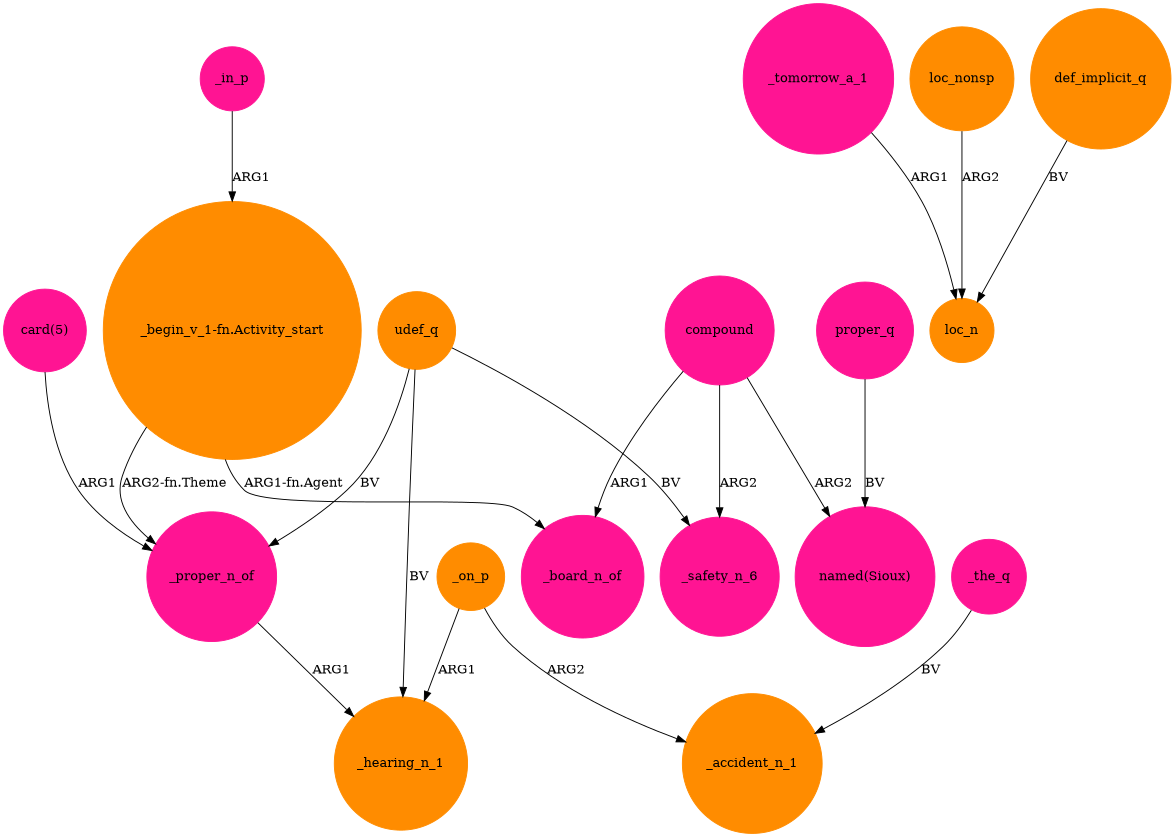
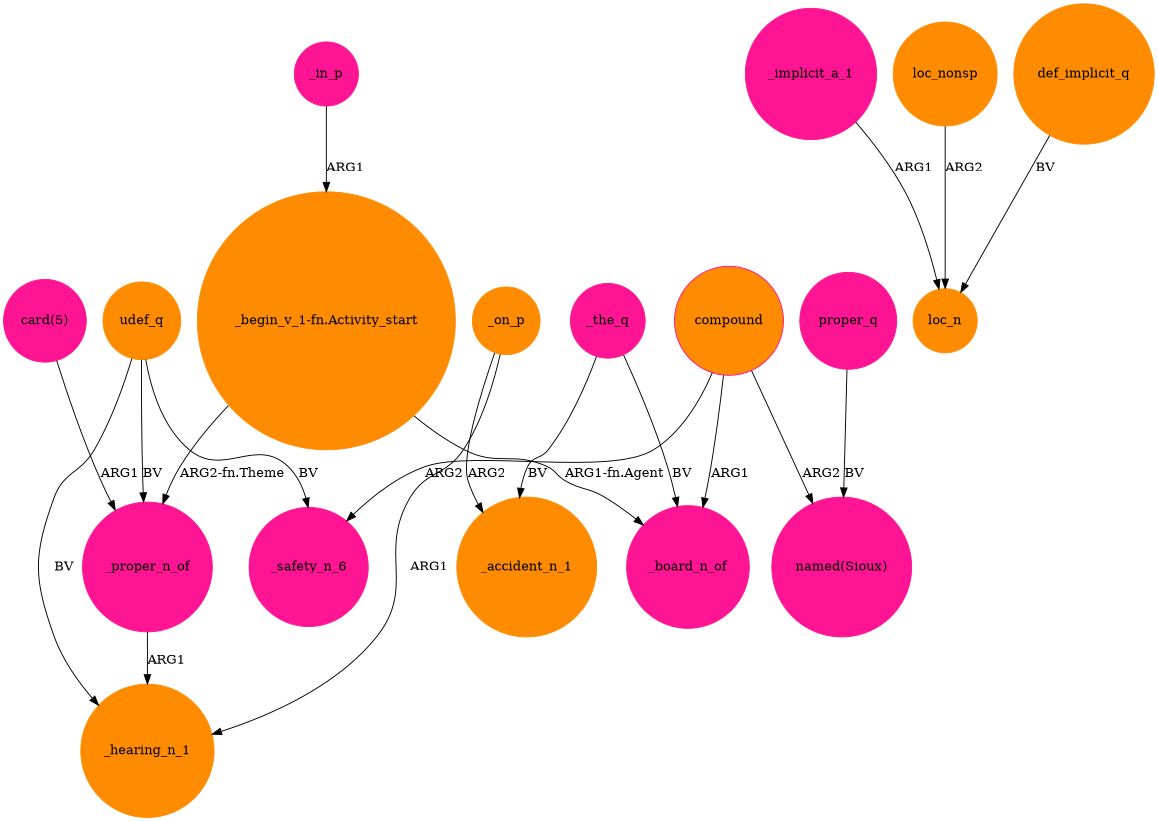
node "_tomorrow_a_1": label "_tomorrow_a_1" -> "_implicit_a_1"
node "compound": fillcolor deeppink -> darkorange
edge "_the_q" -> "_board_n_of": added, label "BV"
